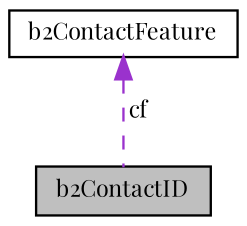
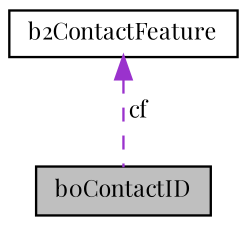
node "b2ContactID": label "b2ContactID" -> "b0ContactID"
